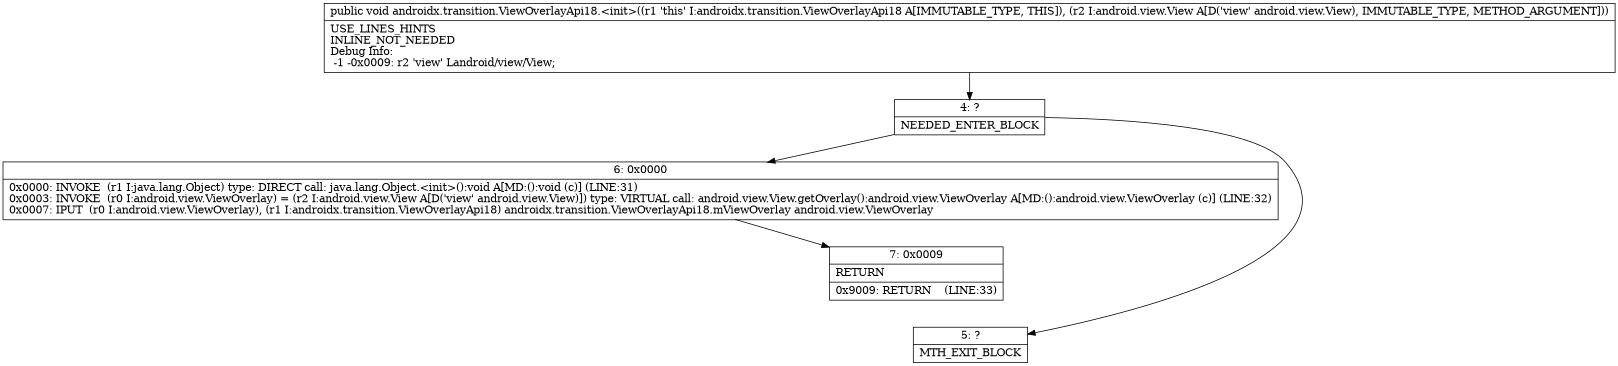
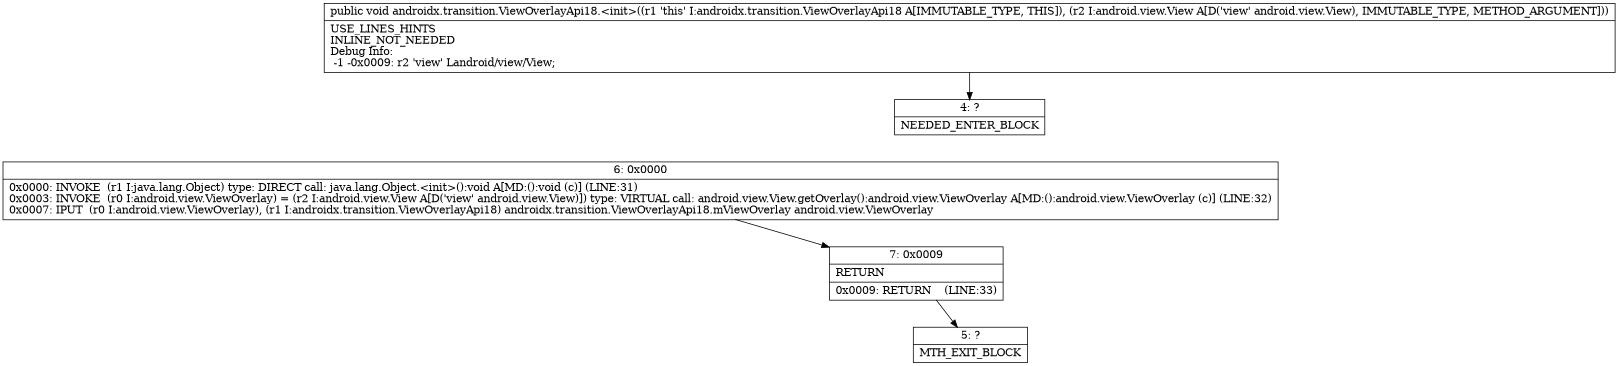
edge "4: ?" -> "6: 0x0000": removed
edge "4: ?" -> "5: ?": now "7: 0x0009" -> "5: ?"
node "7: 0x0009": text "0x9009: RETURN    (LINE:33)" -> "0x0009: RETURN    (LINE:33)"
